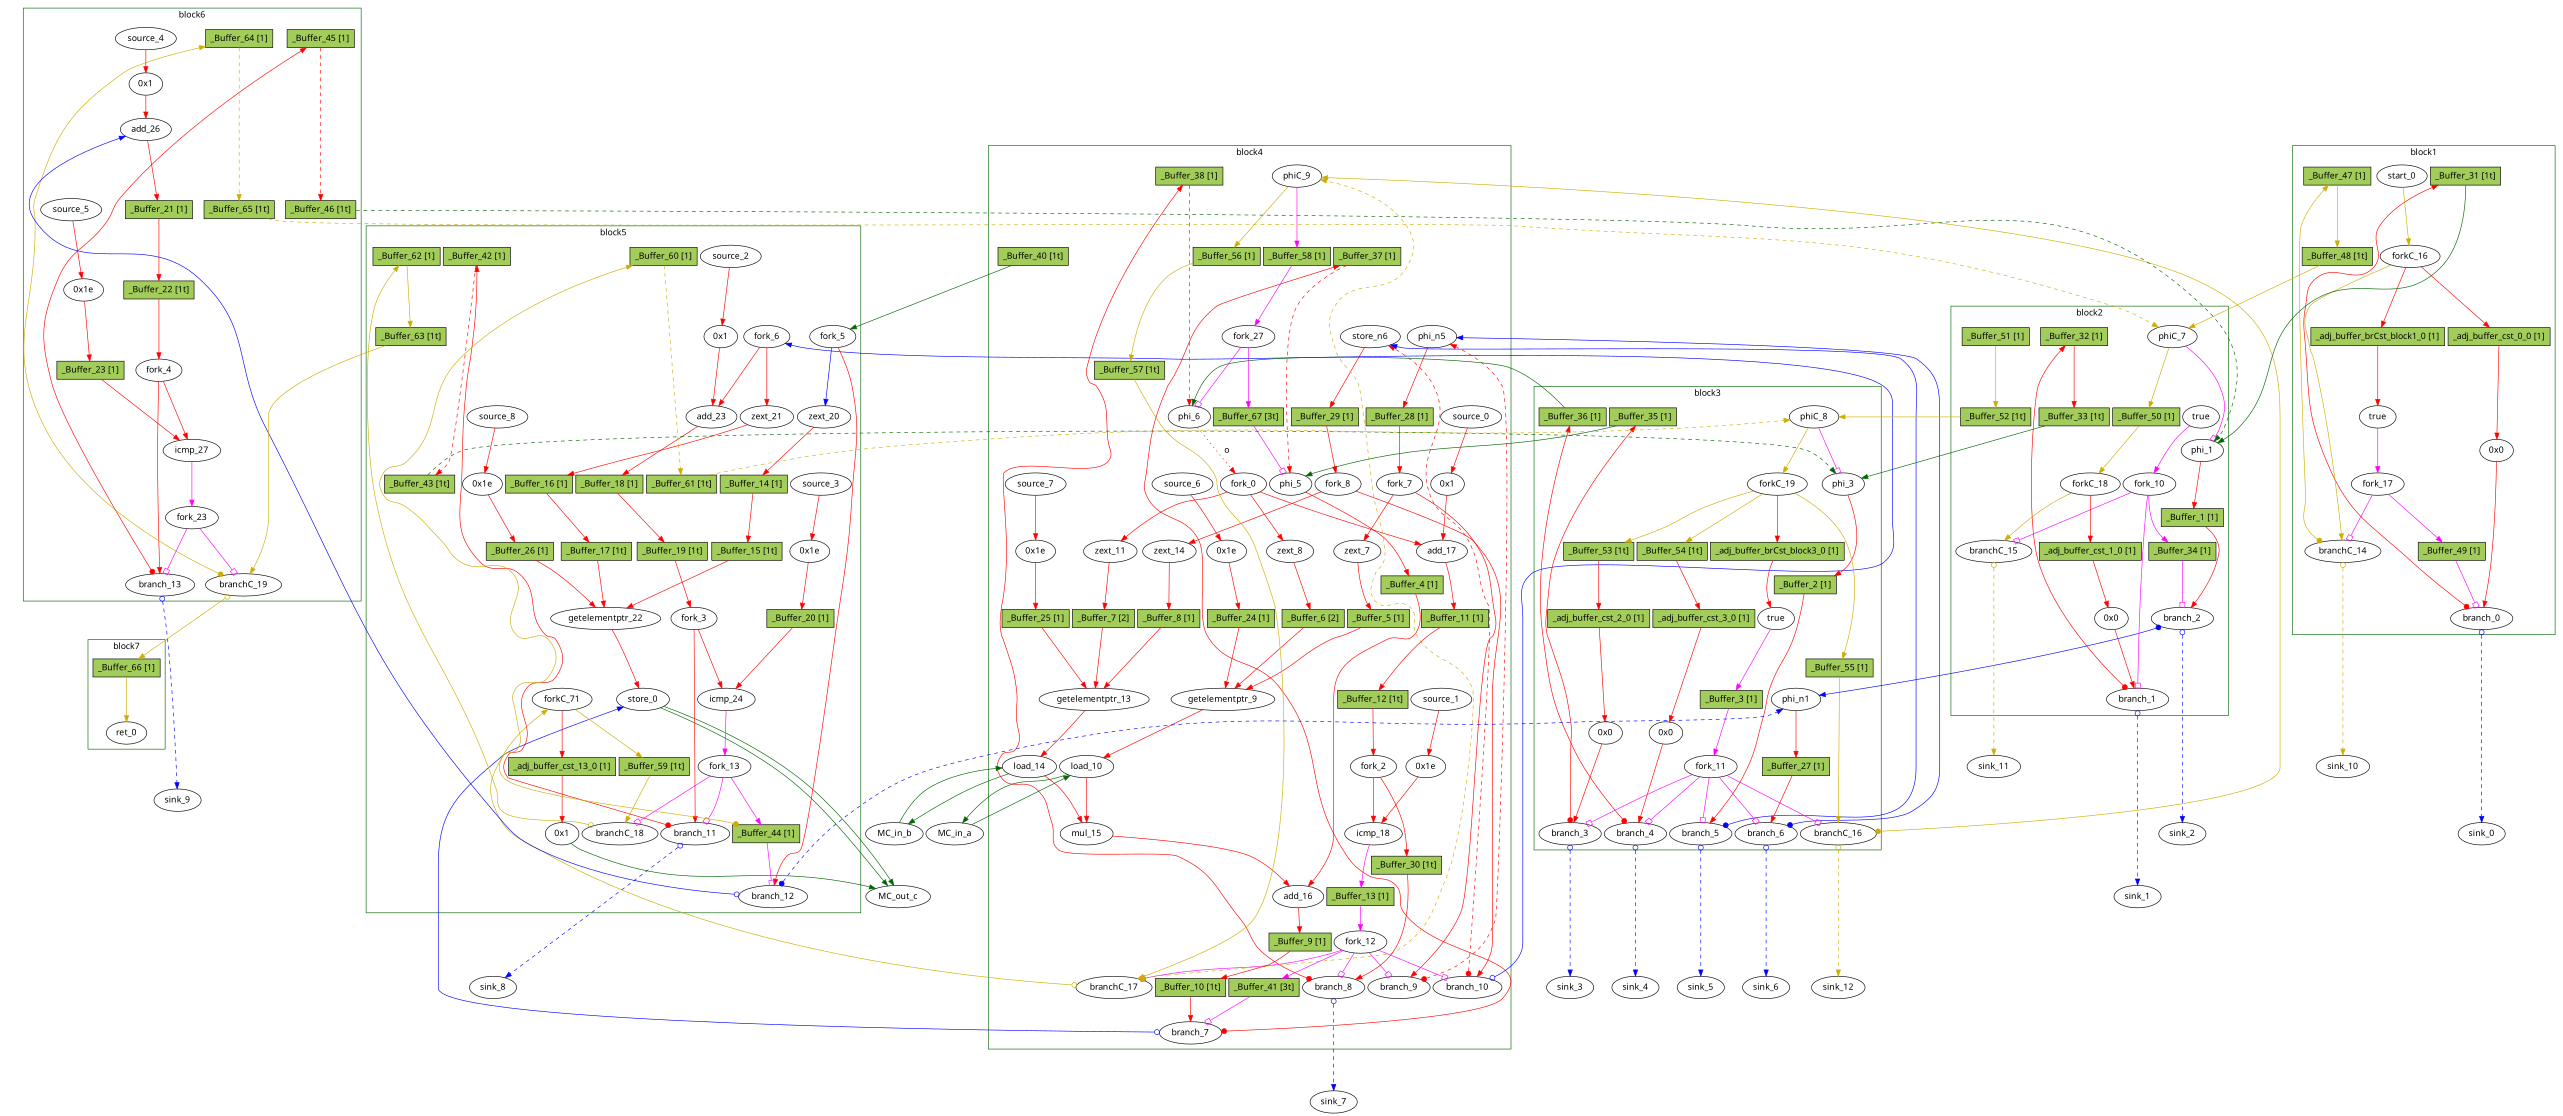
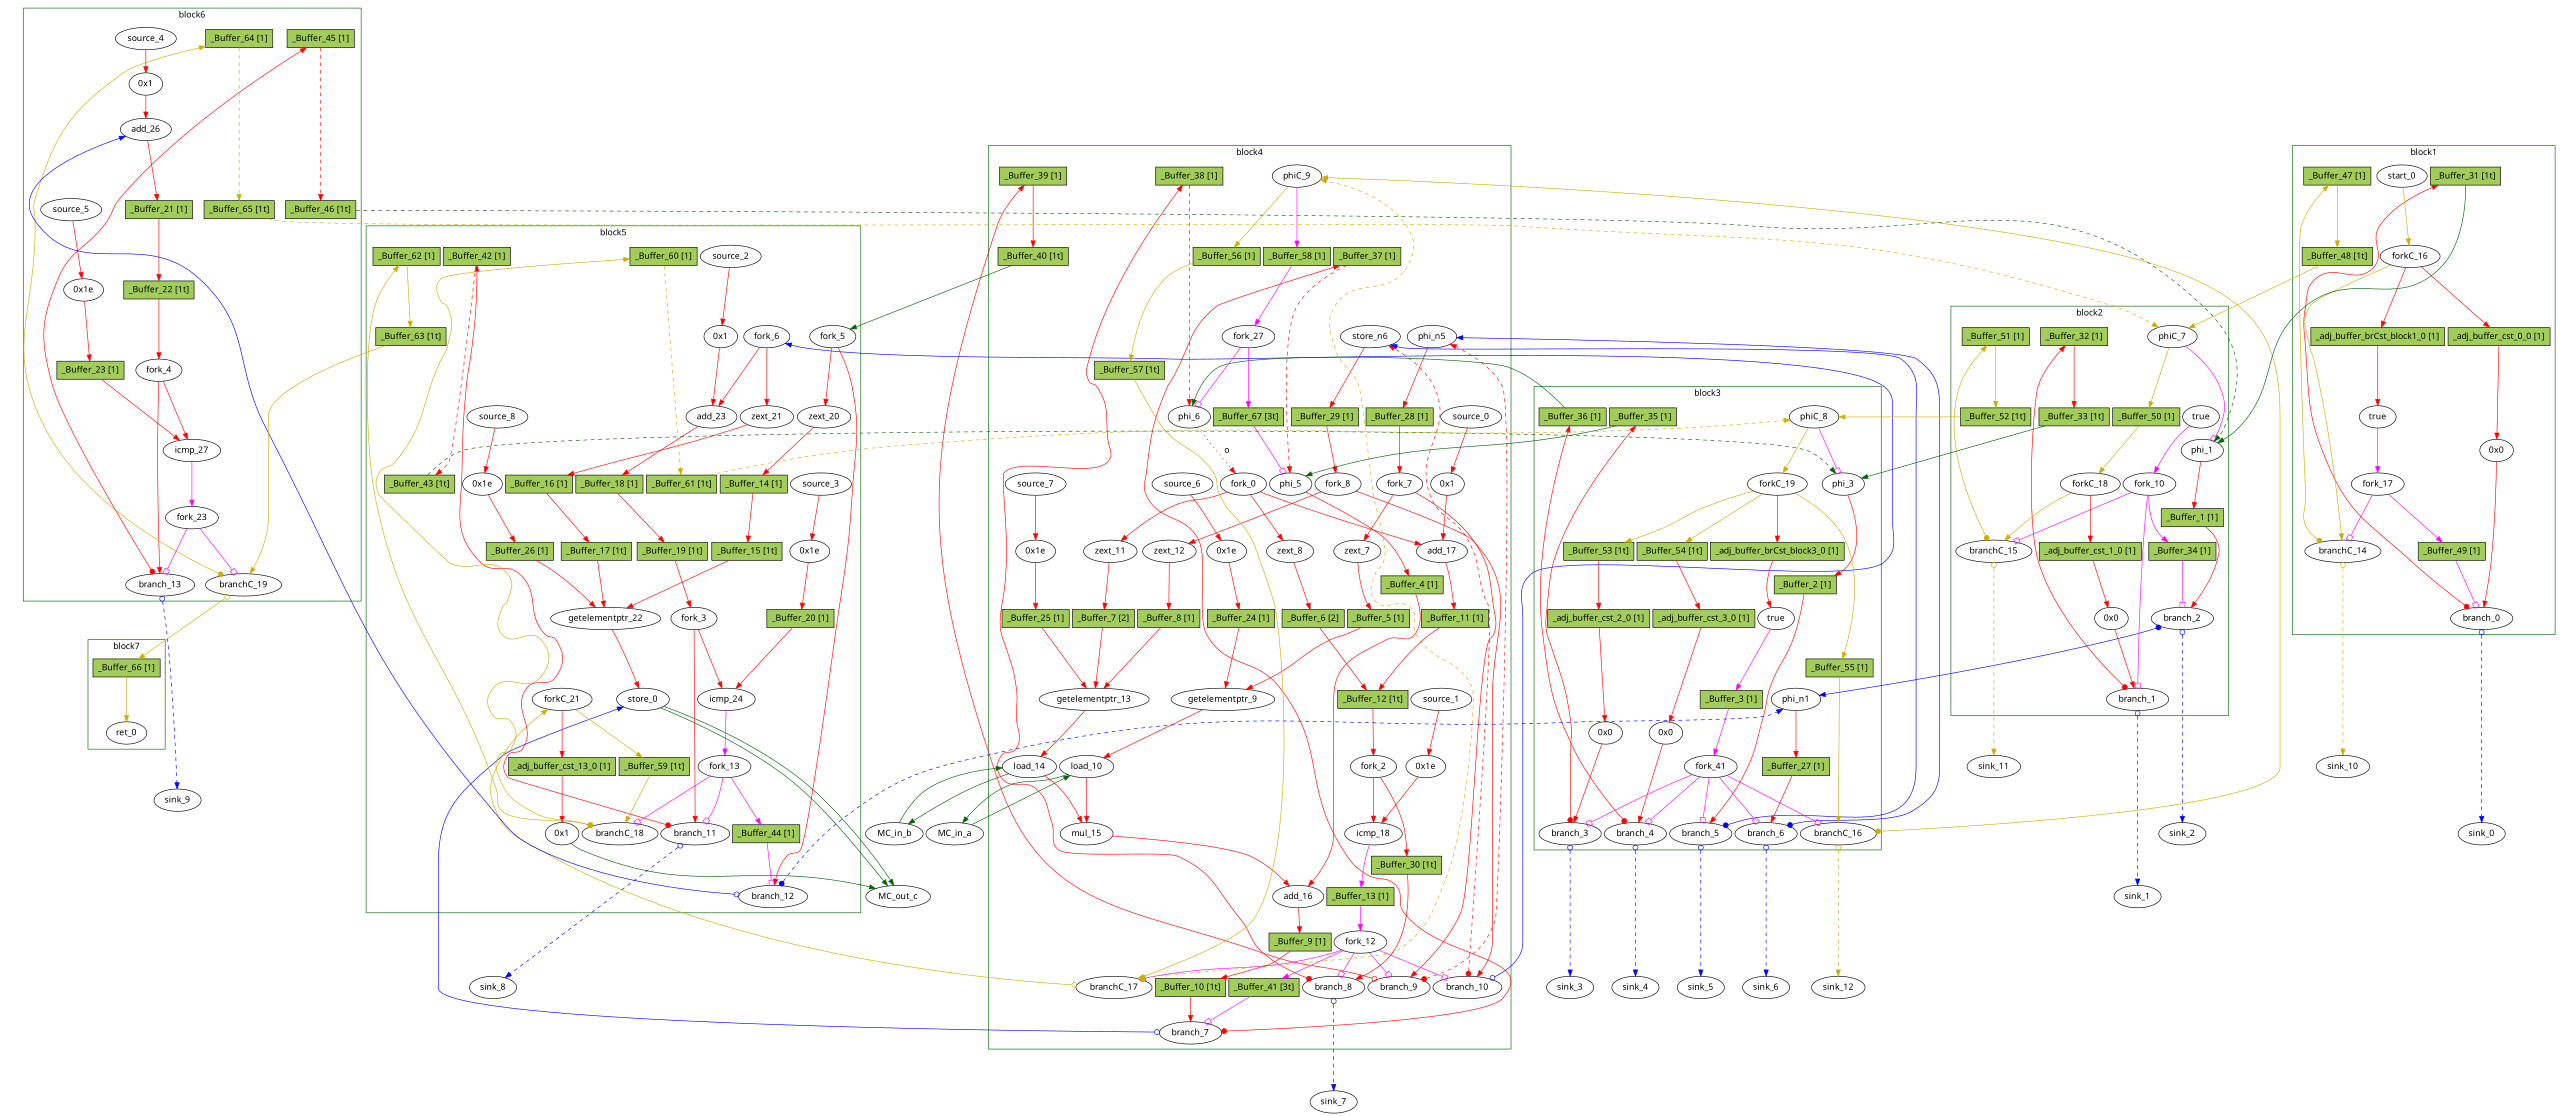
node "_Buffer_39 [1]": added
edge "fork_5" -> "zext_20": color blue -> red
edge "_Buffer_51 [1]" -- "branchC_15": added
node "zext_14": label "zext_14" -> "zext_12"
edge "_Buffer_60 [1]" -- "_Buffer_44 [1]": now "_Buffer_60 [1]" -- "branchC_18"
edge "_Buffer_6 [2]" -> "getelementptr_9": now "_Buffer_6 [2]" -> "_Buffer_12 [1t]"
node "forkC_71": label "forkC_71" -> "forkC_21"
node "fork_11": label "fork_11" -> "fork_41"
